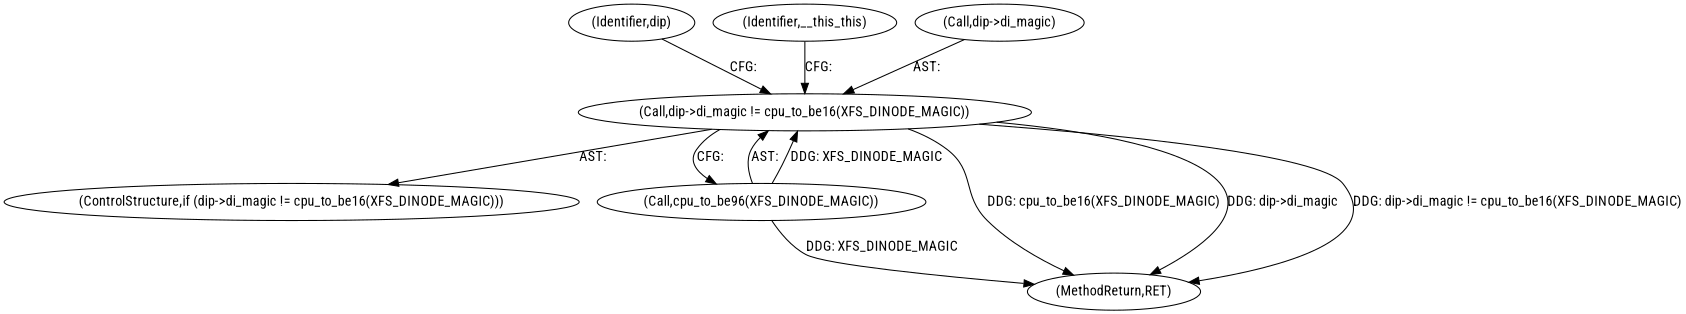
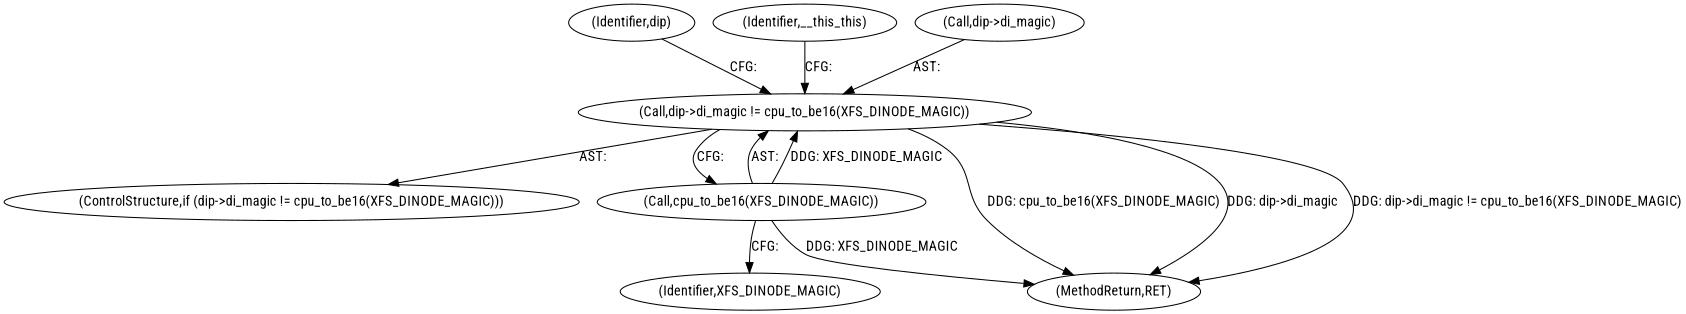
node "(Call,cpu_to_be96(XFS_DINODE_MAGIC))": label "(Call,cpu_to_be96(XFS_DINODE_MAGIC))" -> "(Call,cpu_to_be16(XFS_DINODE_MAGIC))"
node "(Identifier,XFS_DINODE_MAGIC)": added
